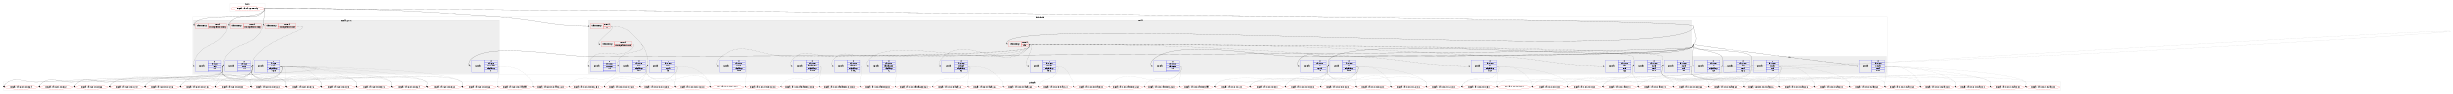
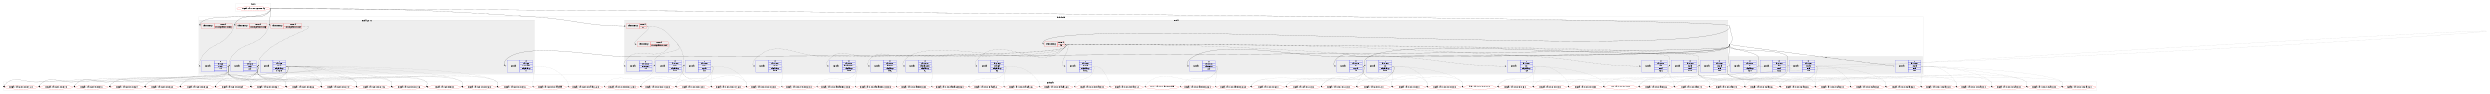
node "portage://dev-dev/hacking-0.9.6": label "portage://dev-dev/hacking-0.9.6" -> "portage://dev-python/hacking-0.9.6"
node "portage://dev-lang/python-3.7.4-r1": added
node "portage://dev-lang/python-3.8.0": label "portage://dev-lang/python-3.8.0" -> "portage://dev-lang/doc-3.8.0"
node "portage://dev-python/oslo-doc-4.18.0": label "portage://dev-python/oslo-doc-4.18.0" -> "portage://dev-python/oslo-sphinx-4.18.0"
node "six://dev-python/sphinx-2.0.1": label "six://dev-python/sphinx-2.0.1" -> "portage://dev-python/sphinx-2.0.1"
node "portage://dev-pack/coverage-4.5.4": label "portage://dev-pack/coverage-4.5.4" -> "portage://dev-python/coverage-4.5.4"
node "portage://dev-python/setuptools-9999": label "portage://dev-python/setuptools-9999" -> "python://dev-python/setuptools-9999"
node "portage://dev-python/pbr-4.1.1": label "portage://dev-python/pbr-4.1.1" -> "portage://dev-lang/pbr-4.1.1"
node "portage://dev-python/pbr-0.8.2-r1": label "portage://dev-python/pbr-0.8.2-r1" -> "exec://dev-python/pbr-0.8.2-r1"
node "portage://dev-python/sphinx-5.1.1": label "portage://dev-python/sphinx-5.1.1" -> "portage://dev-python/pbr-5.1.1"
node "portage://dev-python/pbr-4.2.0-r2": label "portage://dev-python/pbr-4.2.0-r2" -> "portage://dev-none/pbr-4.2.0-r2"
node "portage://dev-python/python8-1.5.6": label "portage://dev-python/python8-1.5.6" -> "portage://dev-python/pep8-1.5.6"
node "portage://hacking-python/flake8-2.5.4": label "portage://hacking-python/flake8-2.5.4" -> "portage://dev-python/flake8-2.5.4"
node "portage://dev-python/pyflakes-1.6.0": label "portage://dev-python/pyflakes-1.6.0" -> "targets://dev-python/pyflakes-1.6.0"
